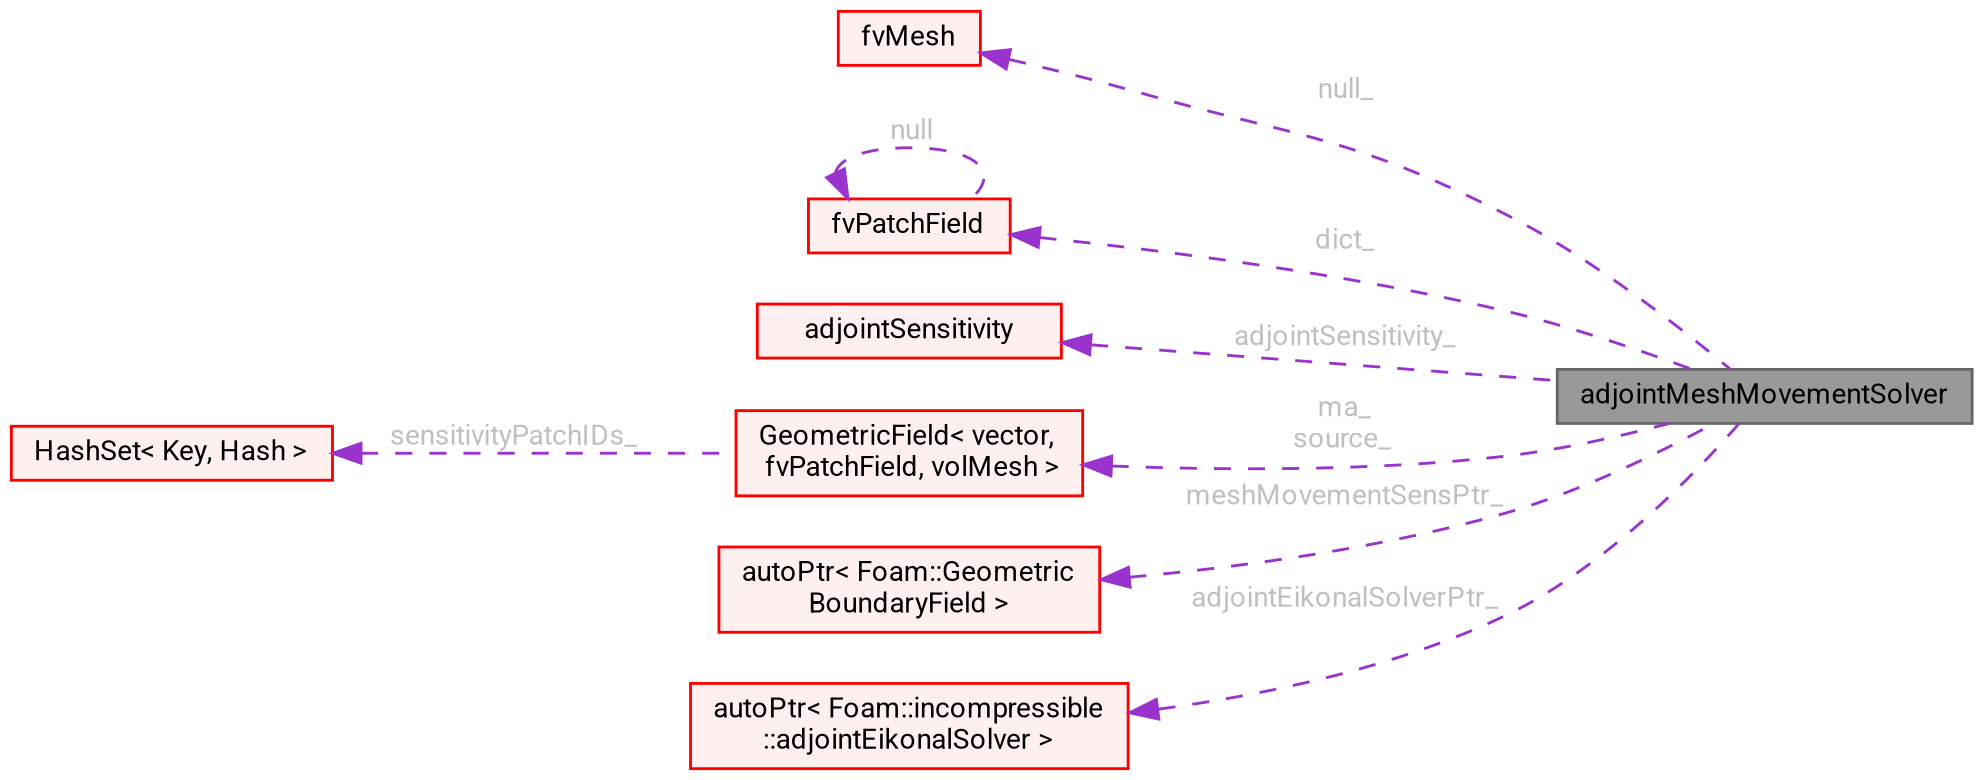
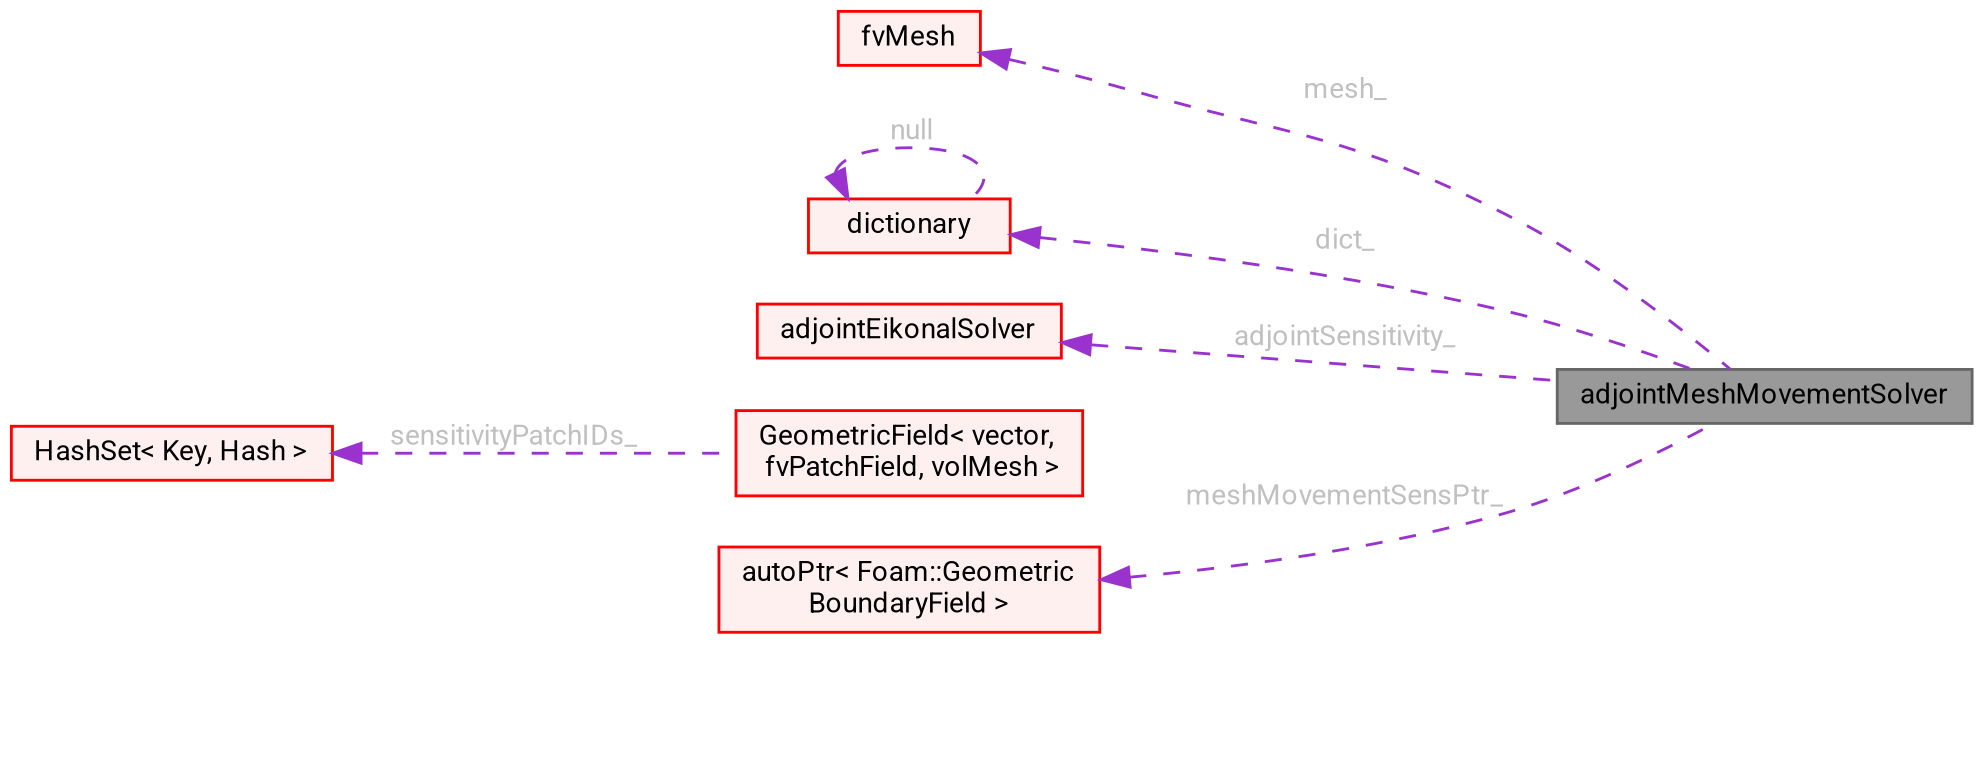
edge "adjointMeshMovementSolver" -> "fvMesh": label " null_" -> " mesh_"
node "fvPatchField": label "fvPatchField" -> "dictionary"
node "adjointSensitivity": label "adjointSensitivity" -> "adjointEikonalSolver"
edge "adjointMeshMovementSolver" -> "GeometricField< vector, fvPatchField, volMesh >": removed, label "ma_ source_"
node "autoPtr< Foam::incompressible ::adjointEikonalSolver >": removed
